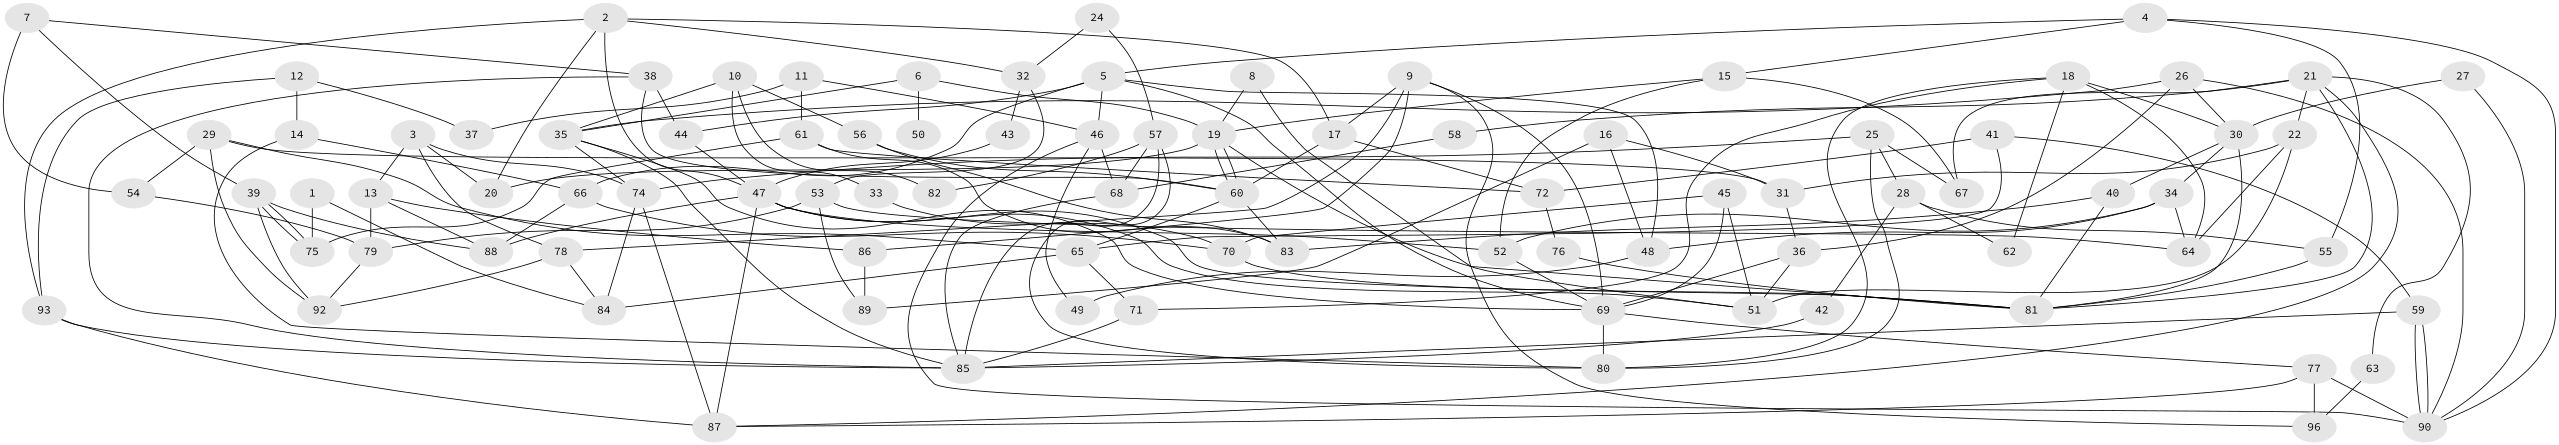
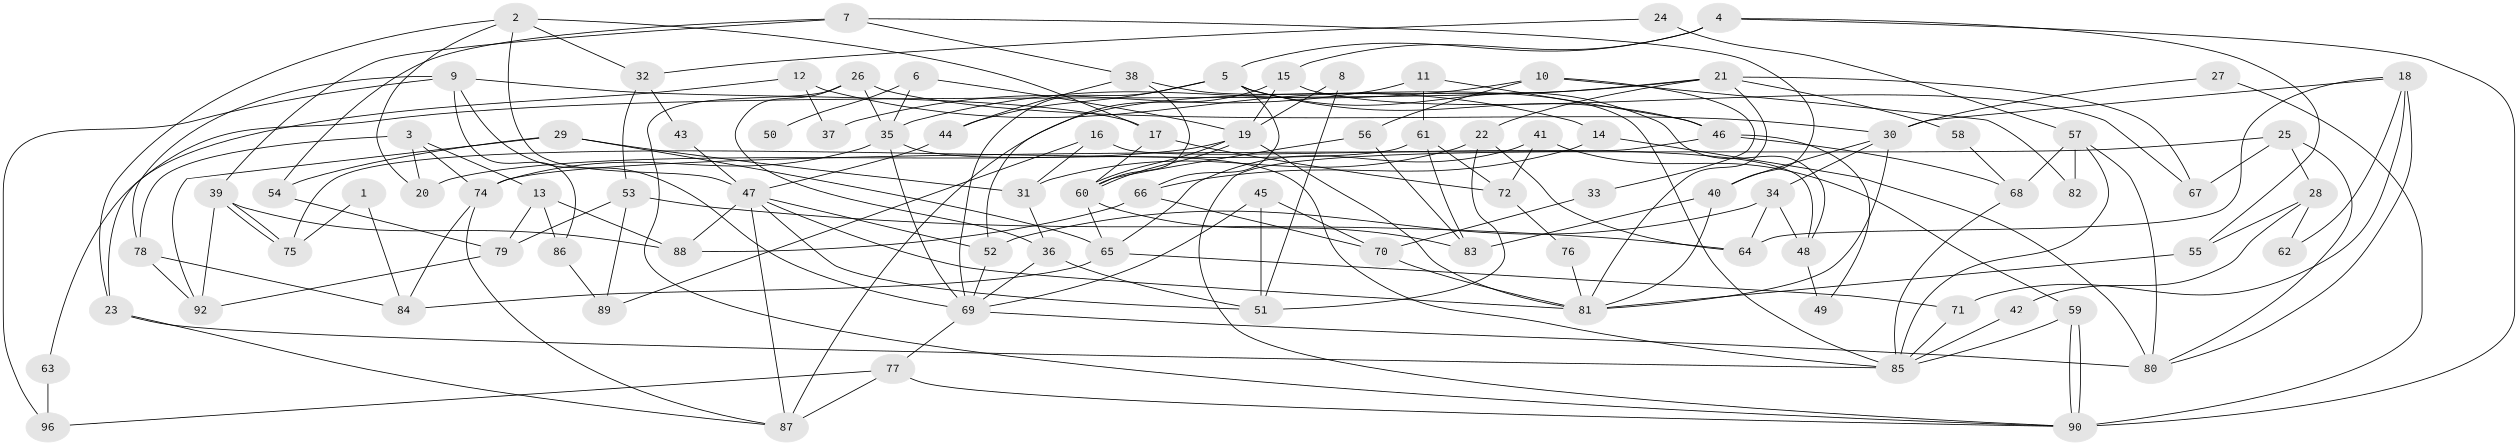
edge "7" -- "40": added
node "93": label "93" -> "23"
